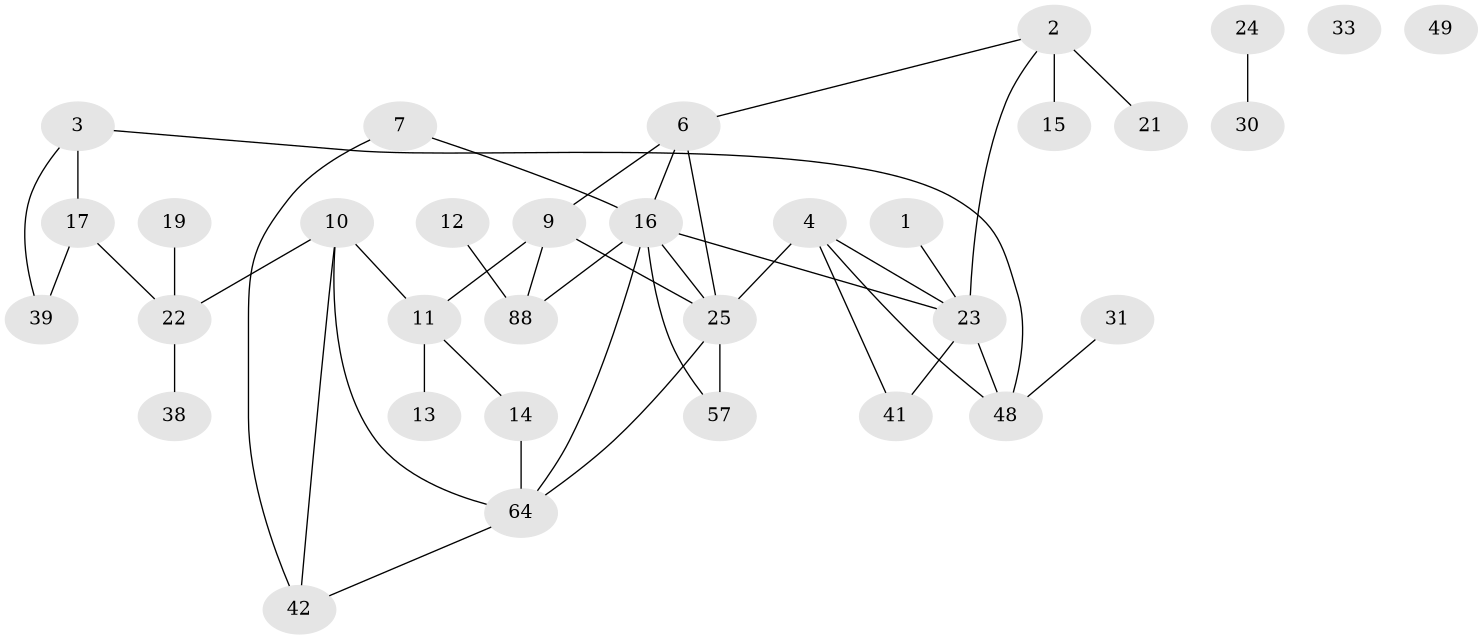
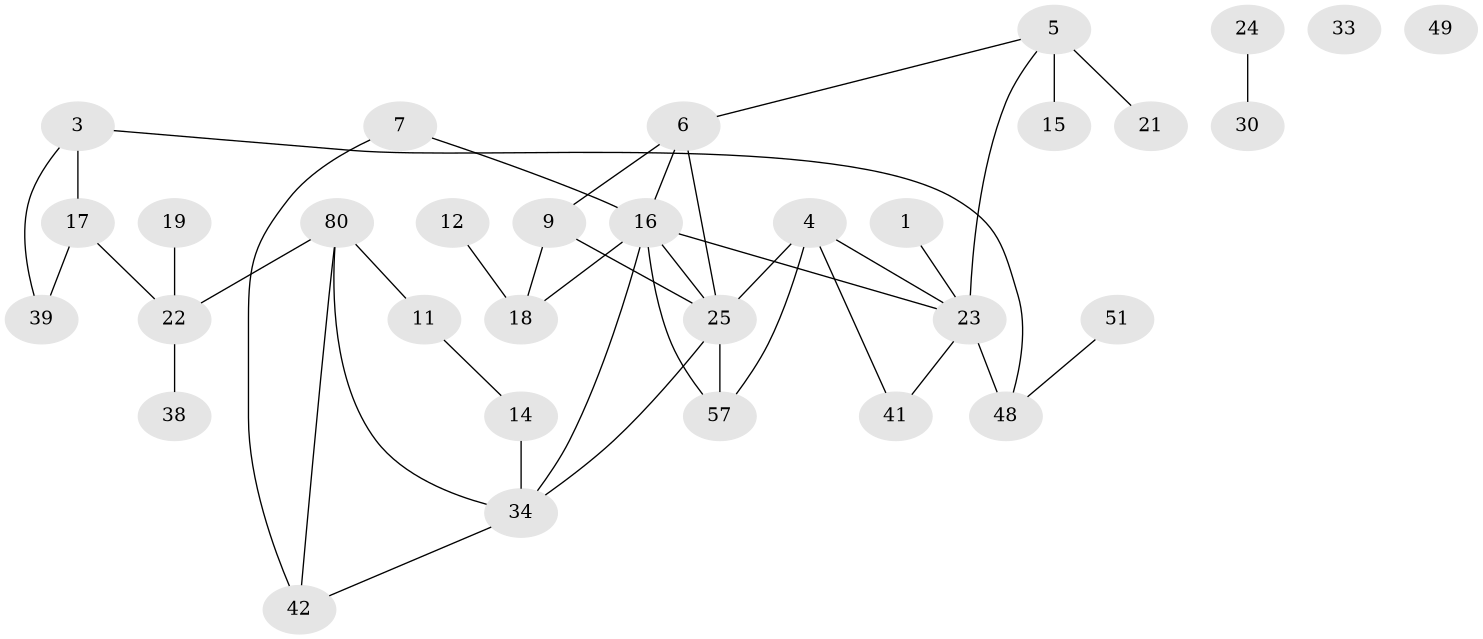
node "2": label "2" -> "5"
node "10": label "10" -> "80"
edge "9" -- "11": removed
node "88": label "88" -> "18"
node "31": label "31" -> "51"
edge "4" -- "48": now "4" -- "57"
node "13": removed
node "64": label "64" -> "34"
